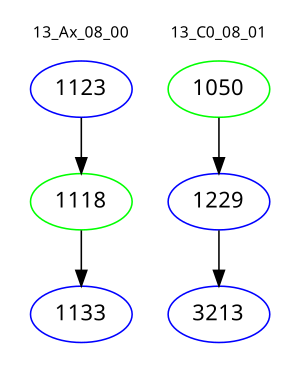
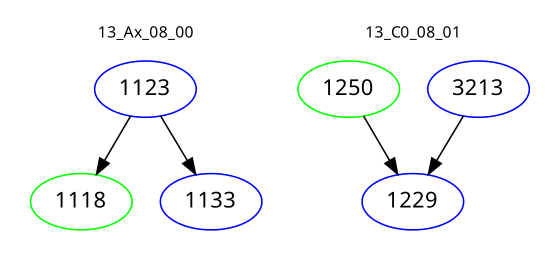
node "1050": label "1050" -> "1250"
edge "1118" -> "1133": now "1123" -> "1133"
edge "1229" -> "3213": reversed
